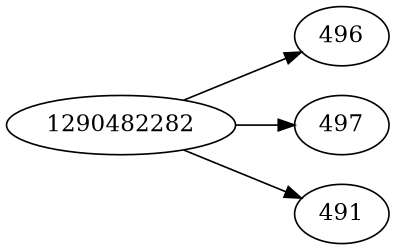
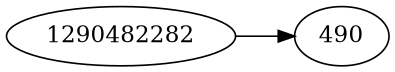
node "496": removed
node "497": removed
node "491": label "491" -> "490"
